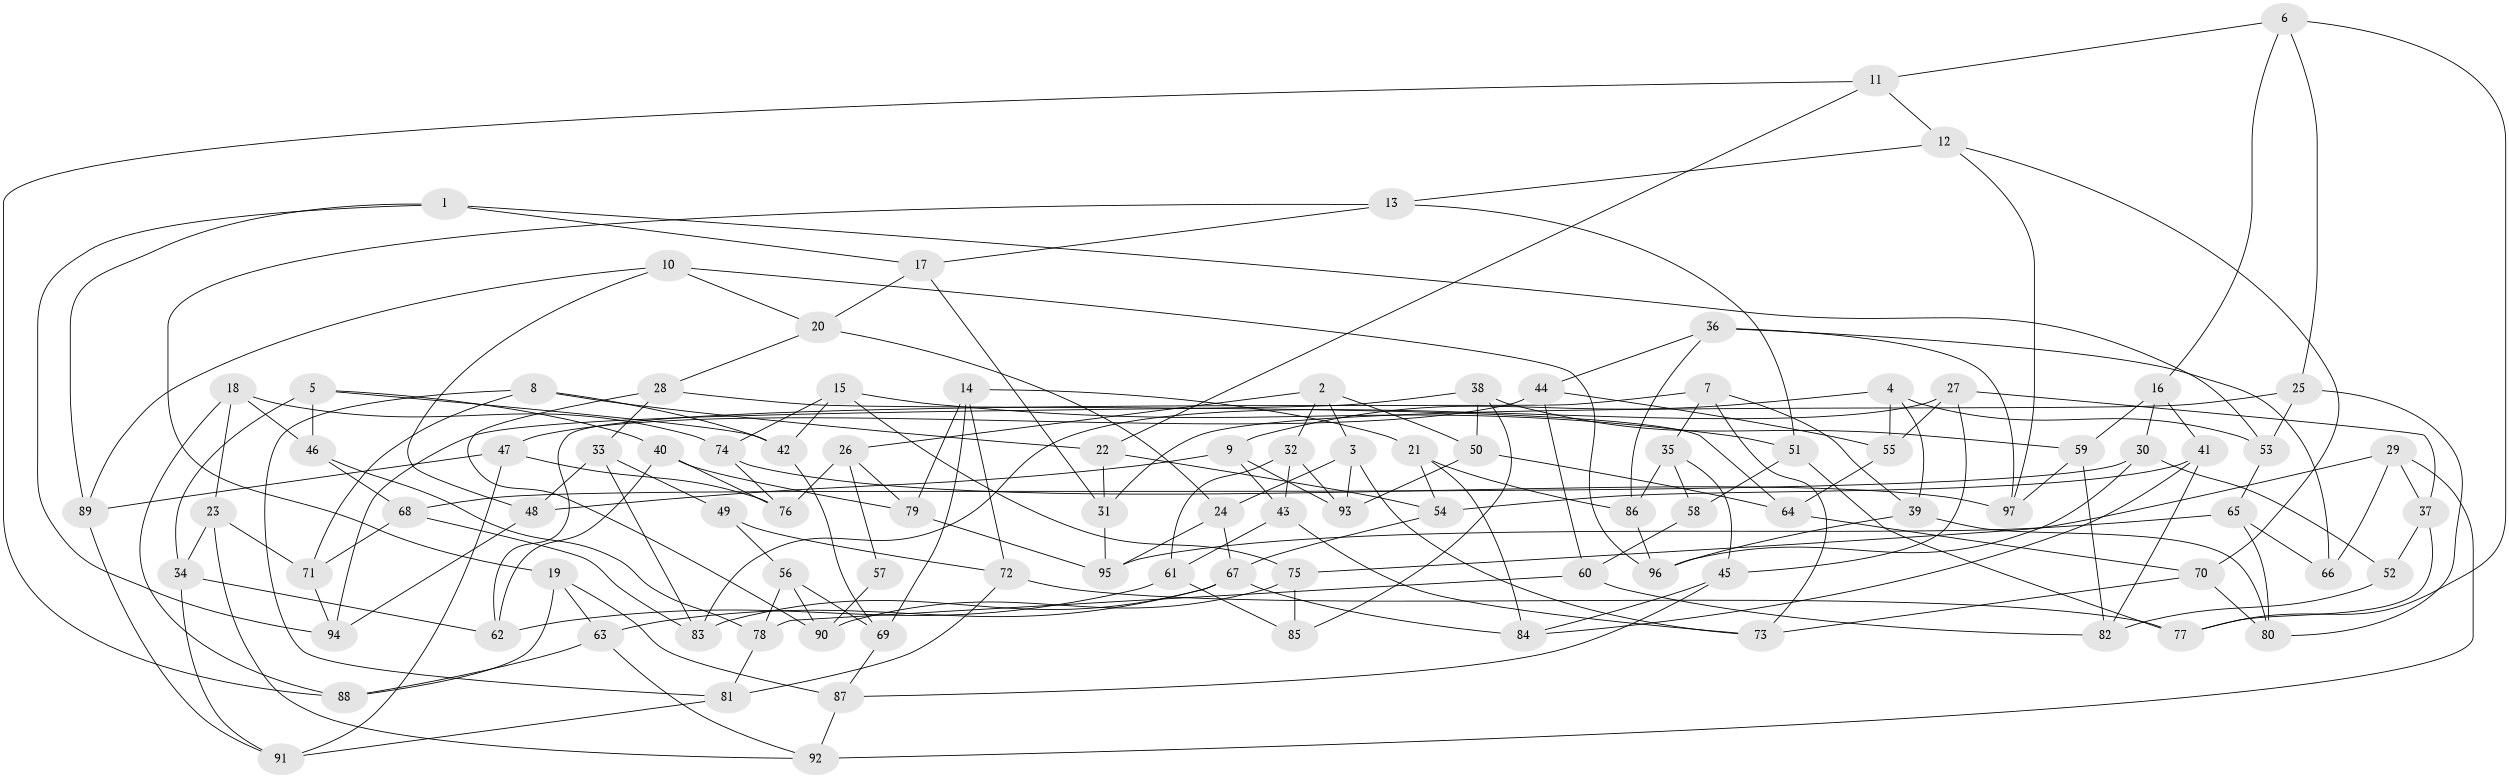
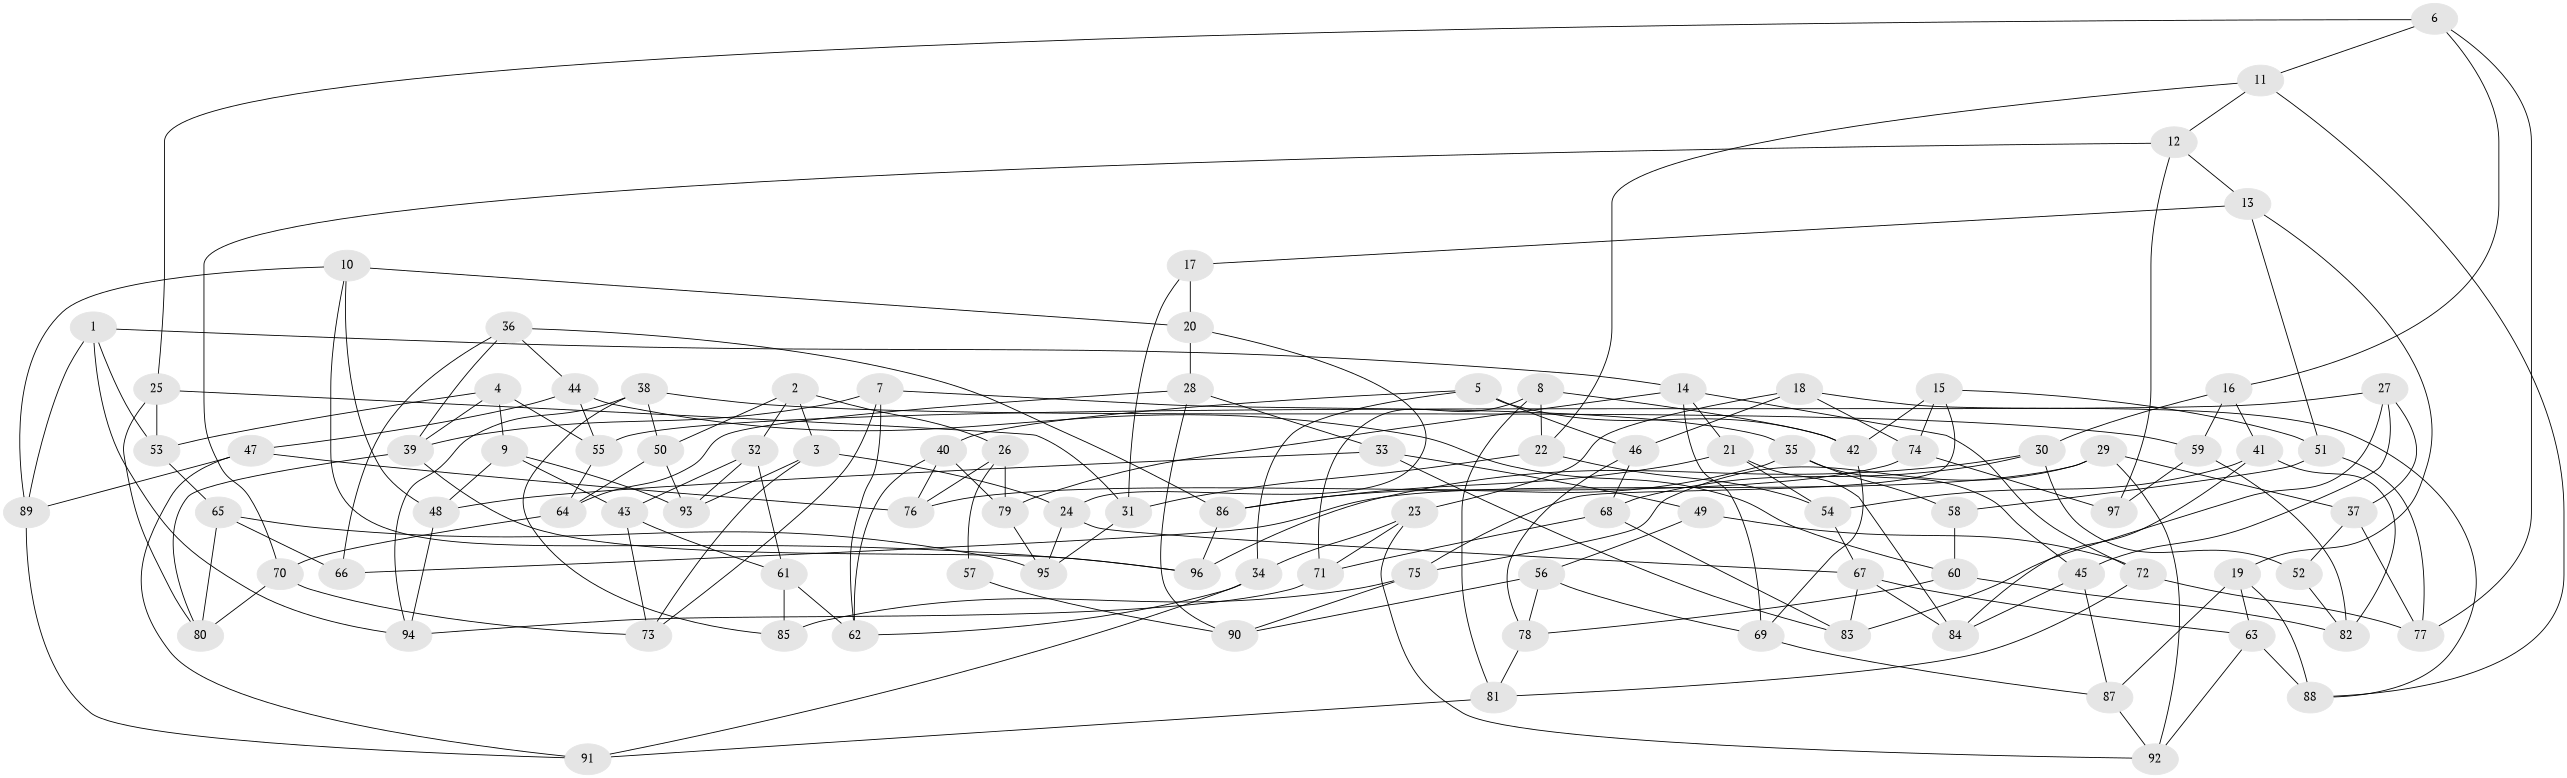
edge "1" -- "17": now "1" -- "14"
edge "36" -- "97": now "36" -- "39"
